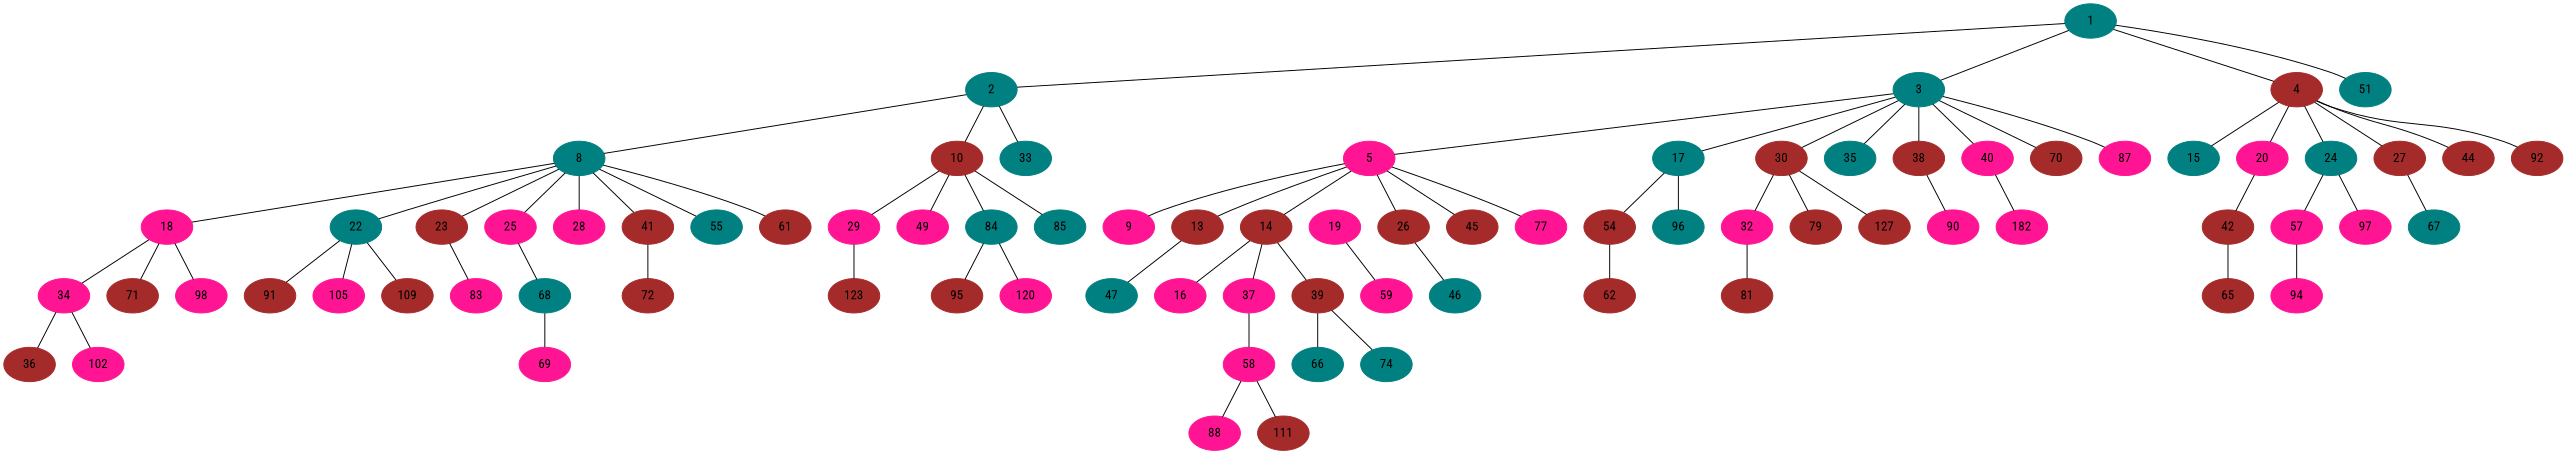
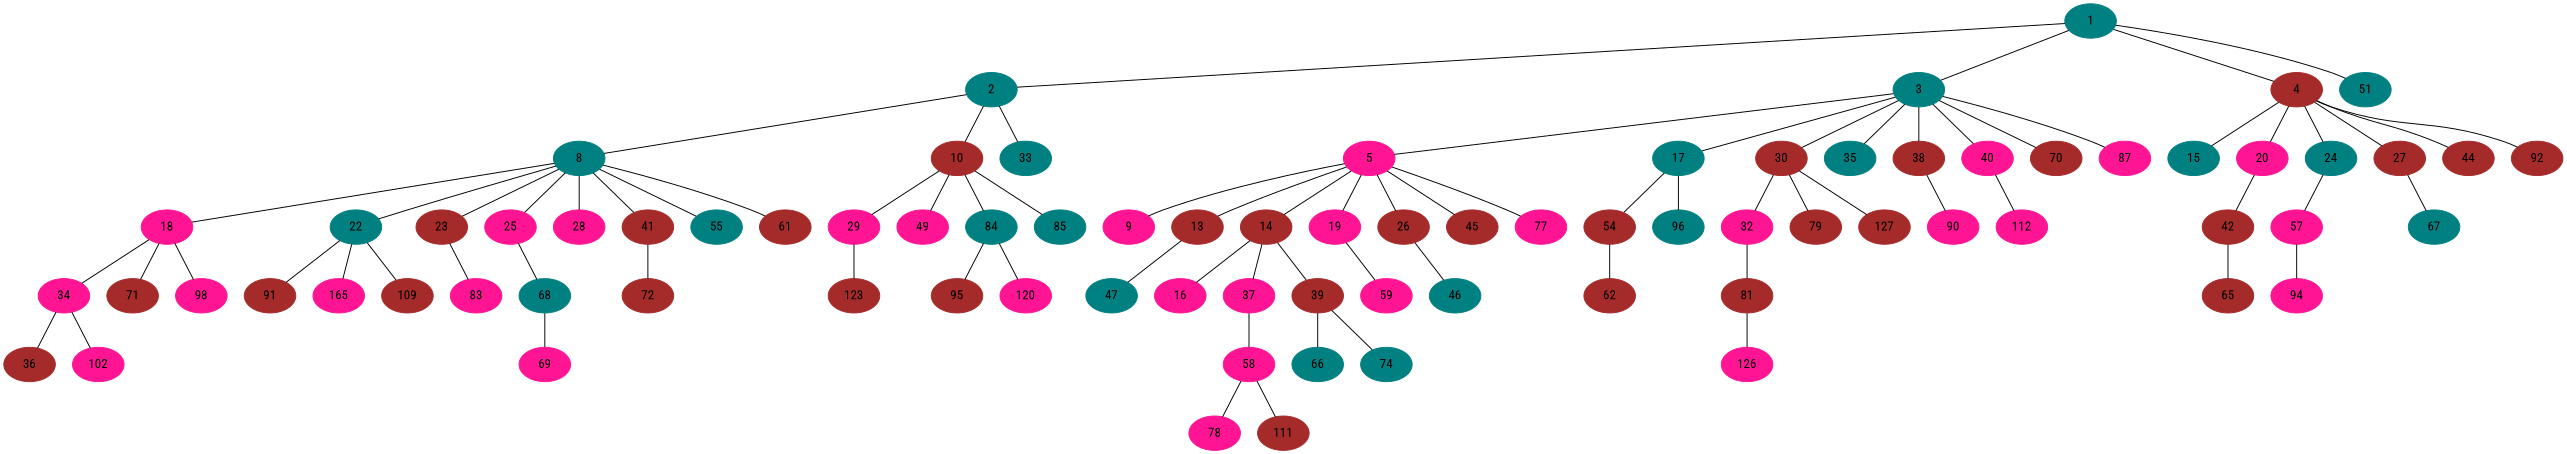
edge "5" -- "19": added
node "182": label "182" -> "112"
node "97": removed
node "105": label "105" -> "165"
node "126": added
node "88": label "88" -> "78"
